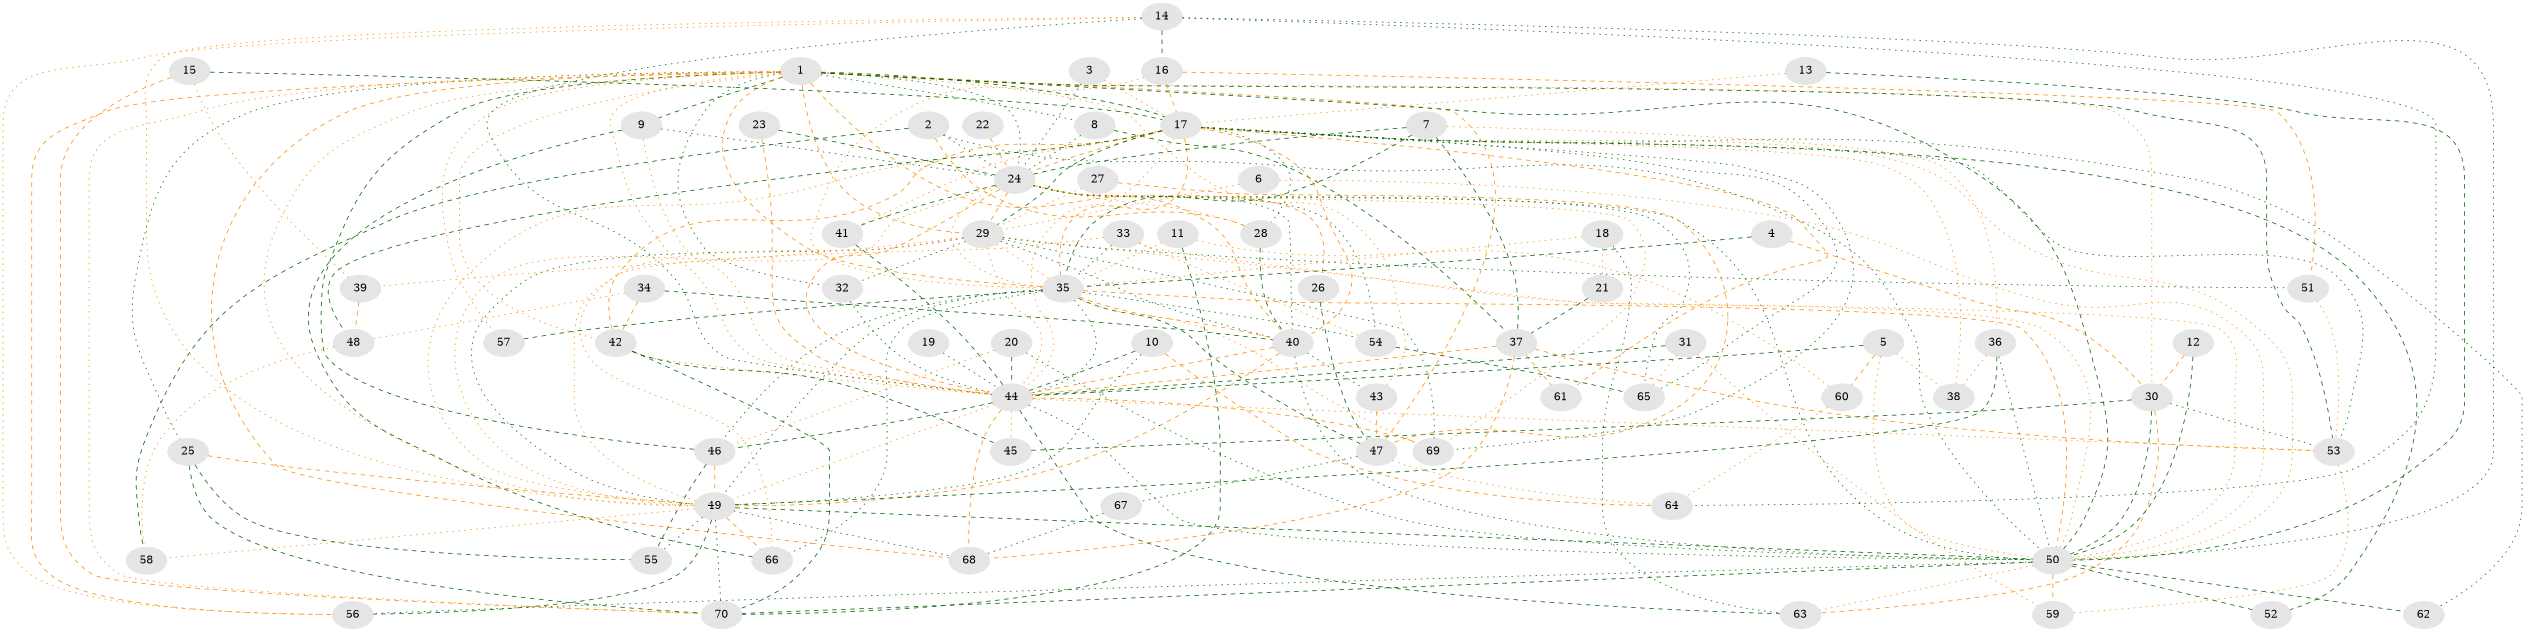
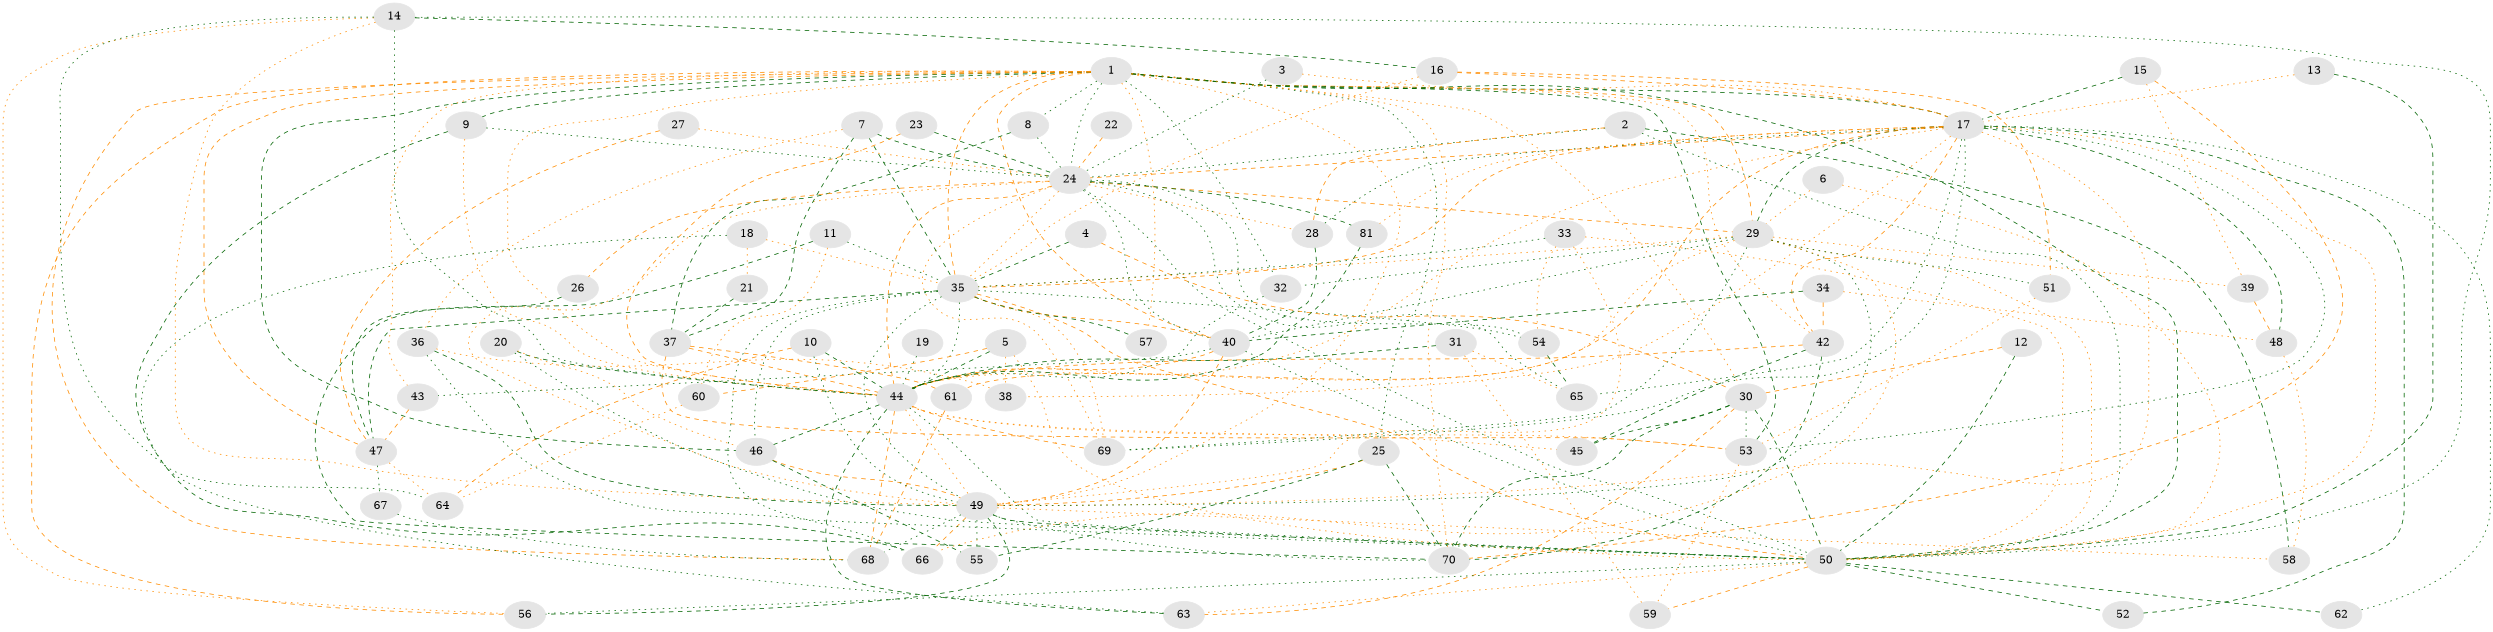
edge "27" -- "29": now "27" -- "24"
edge "17" -- "40": removed
node "41": label "41" -> "81"
edge "11" -- "35": color darkorange -> darkgreen
edge "42" -- "44": style dotted -> dashed
edge "37" -- "68": now "61" -- "68"
edge "50" -- "70": now "30" -- "70"
